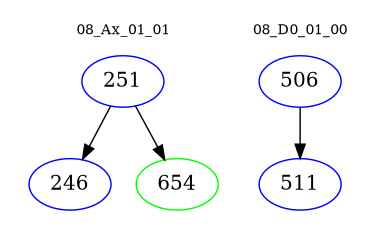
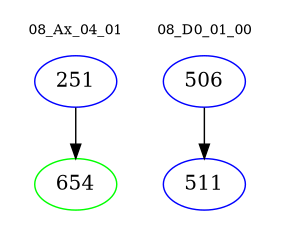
cluster "08_Ax_01_01": label "08_Ax_01_01" -> "08_Ax_04_01"
node "246": removed
